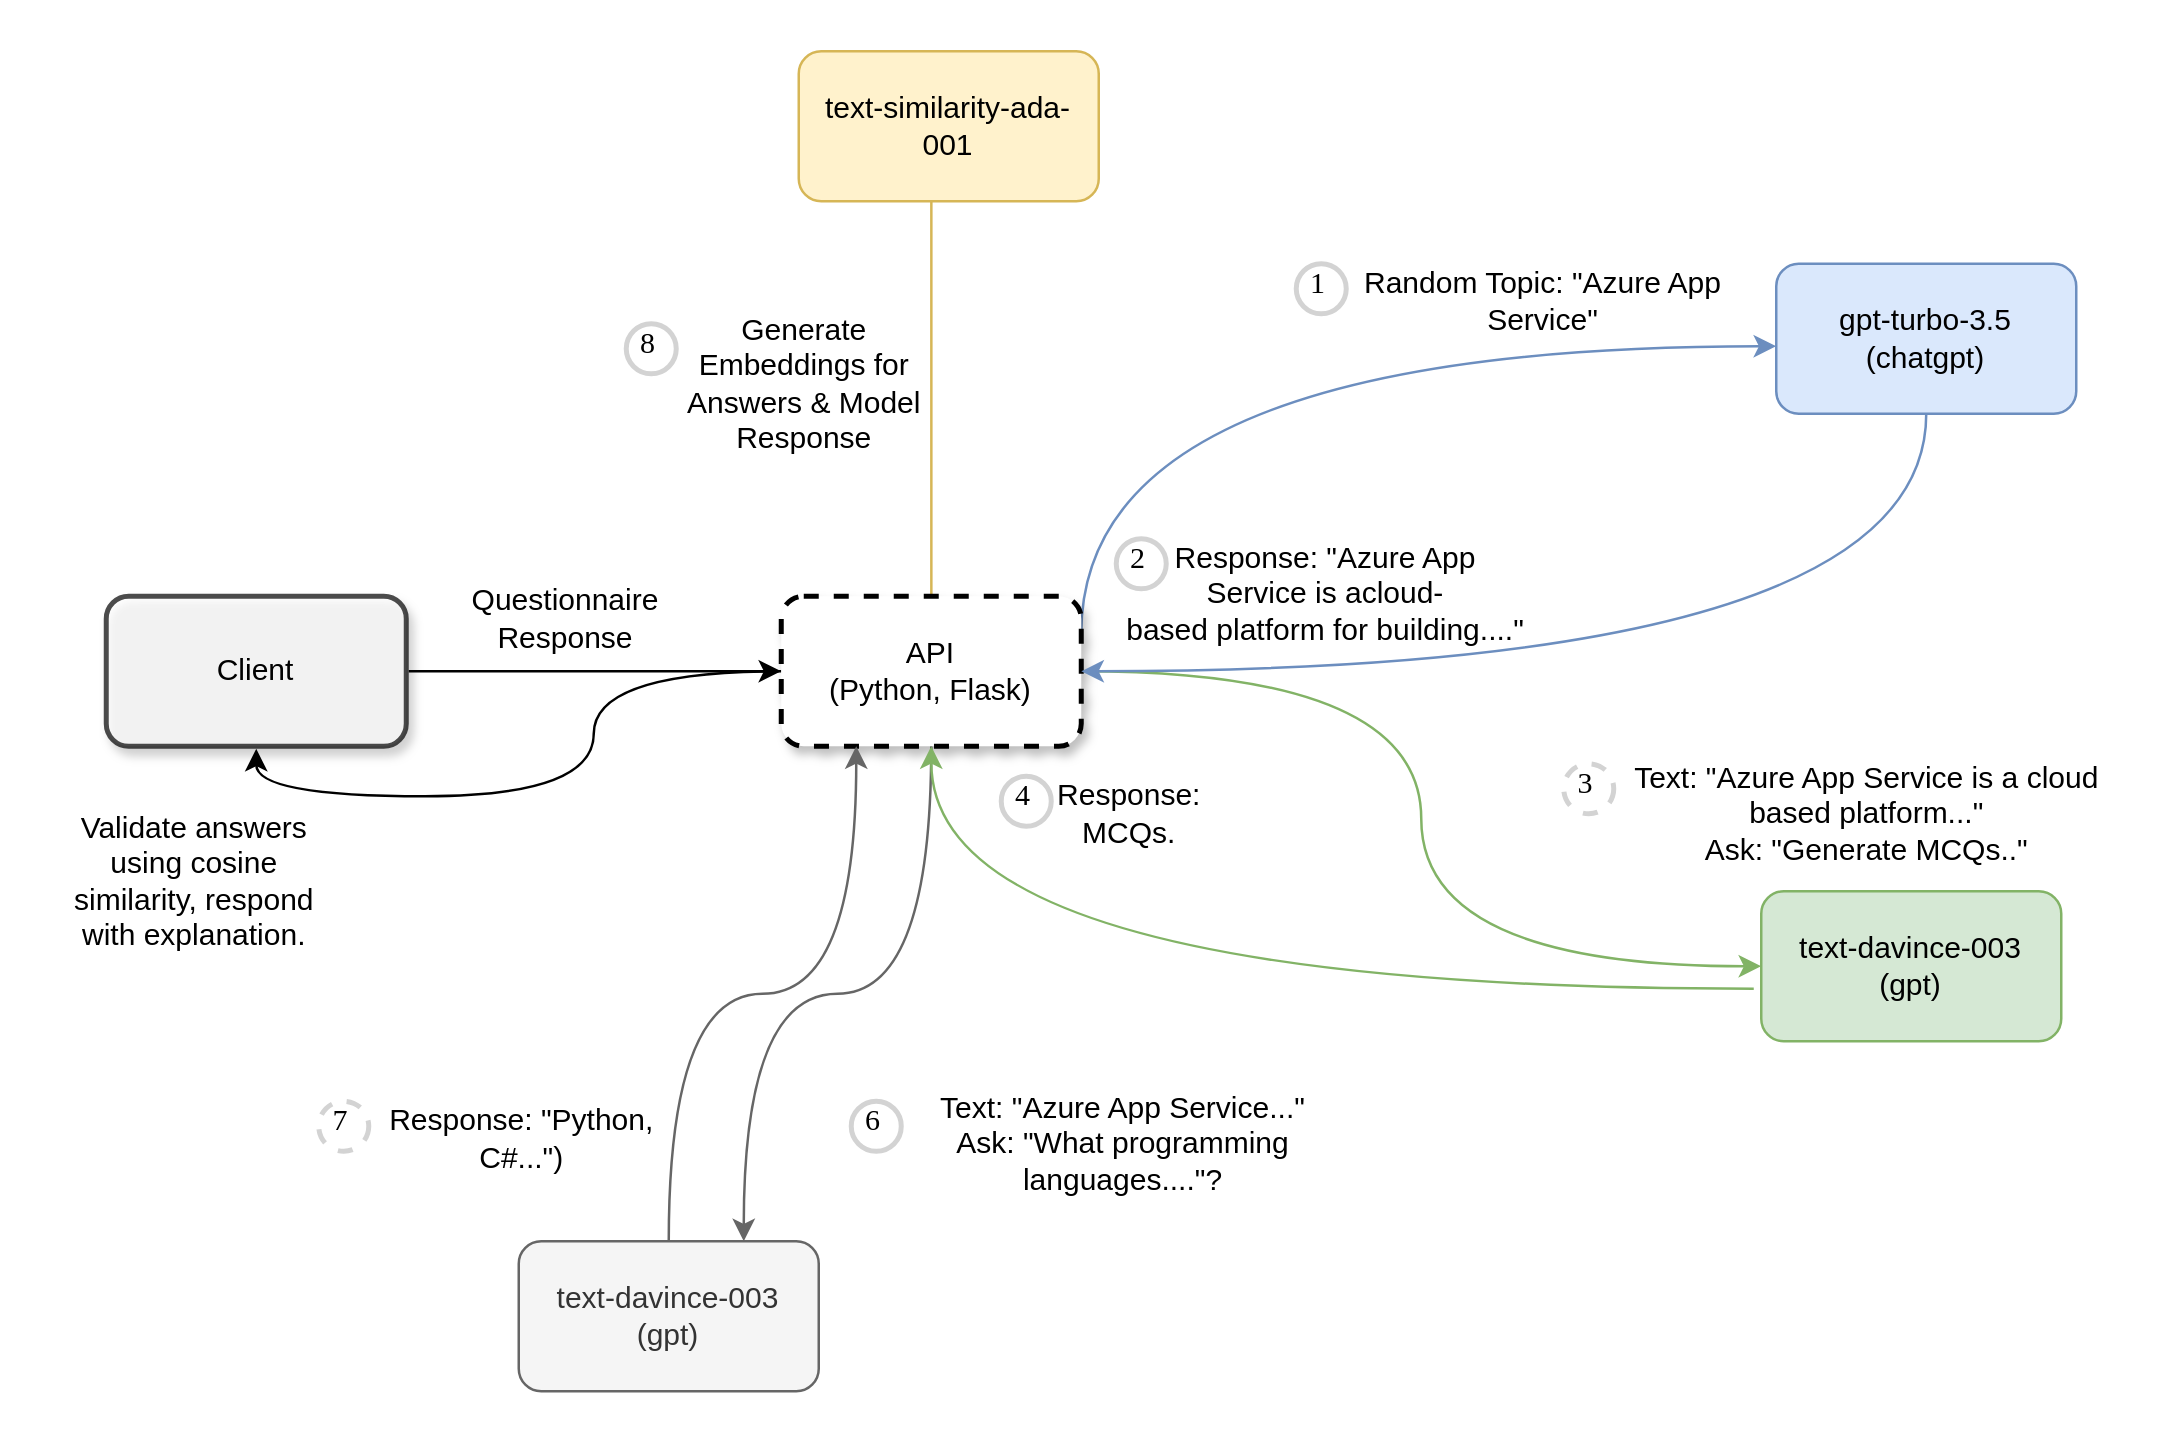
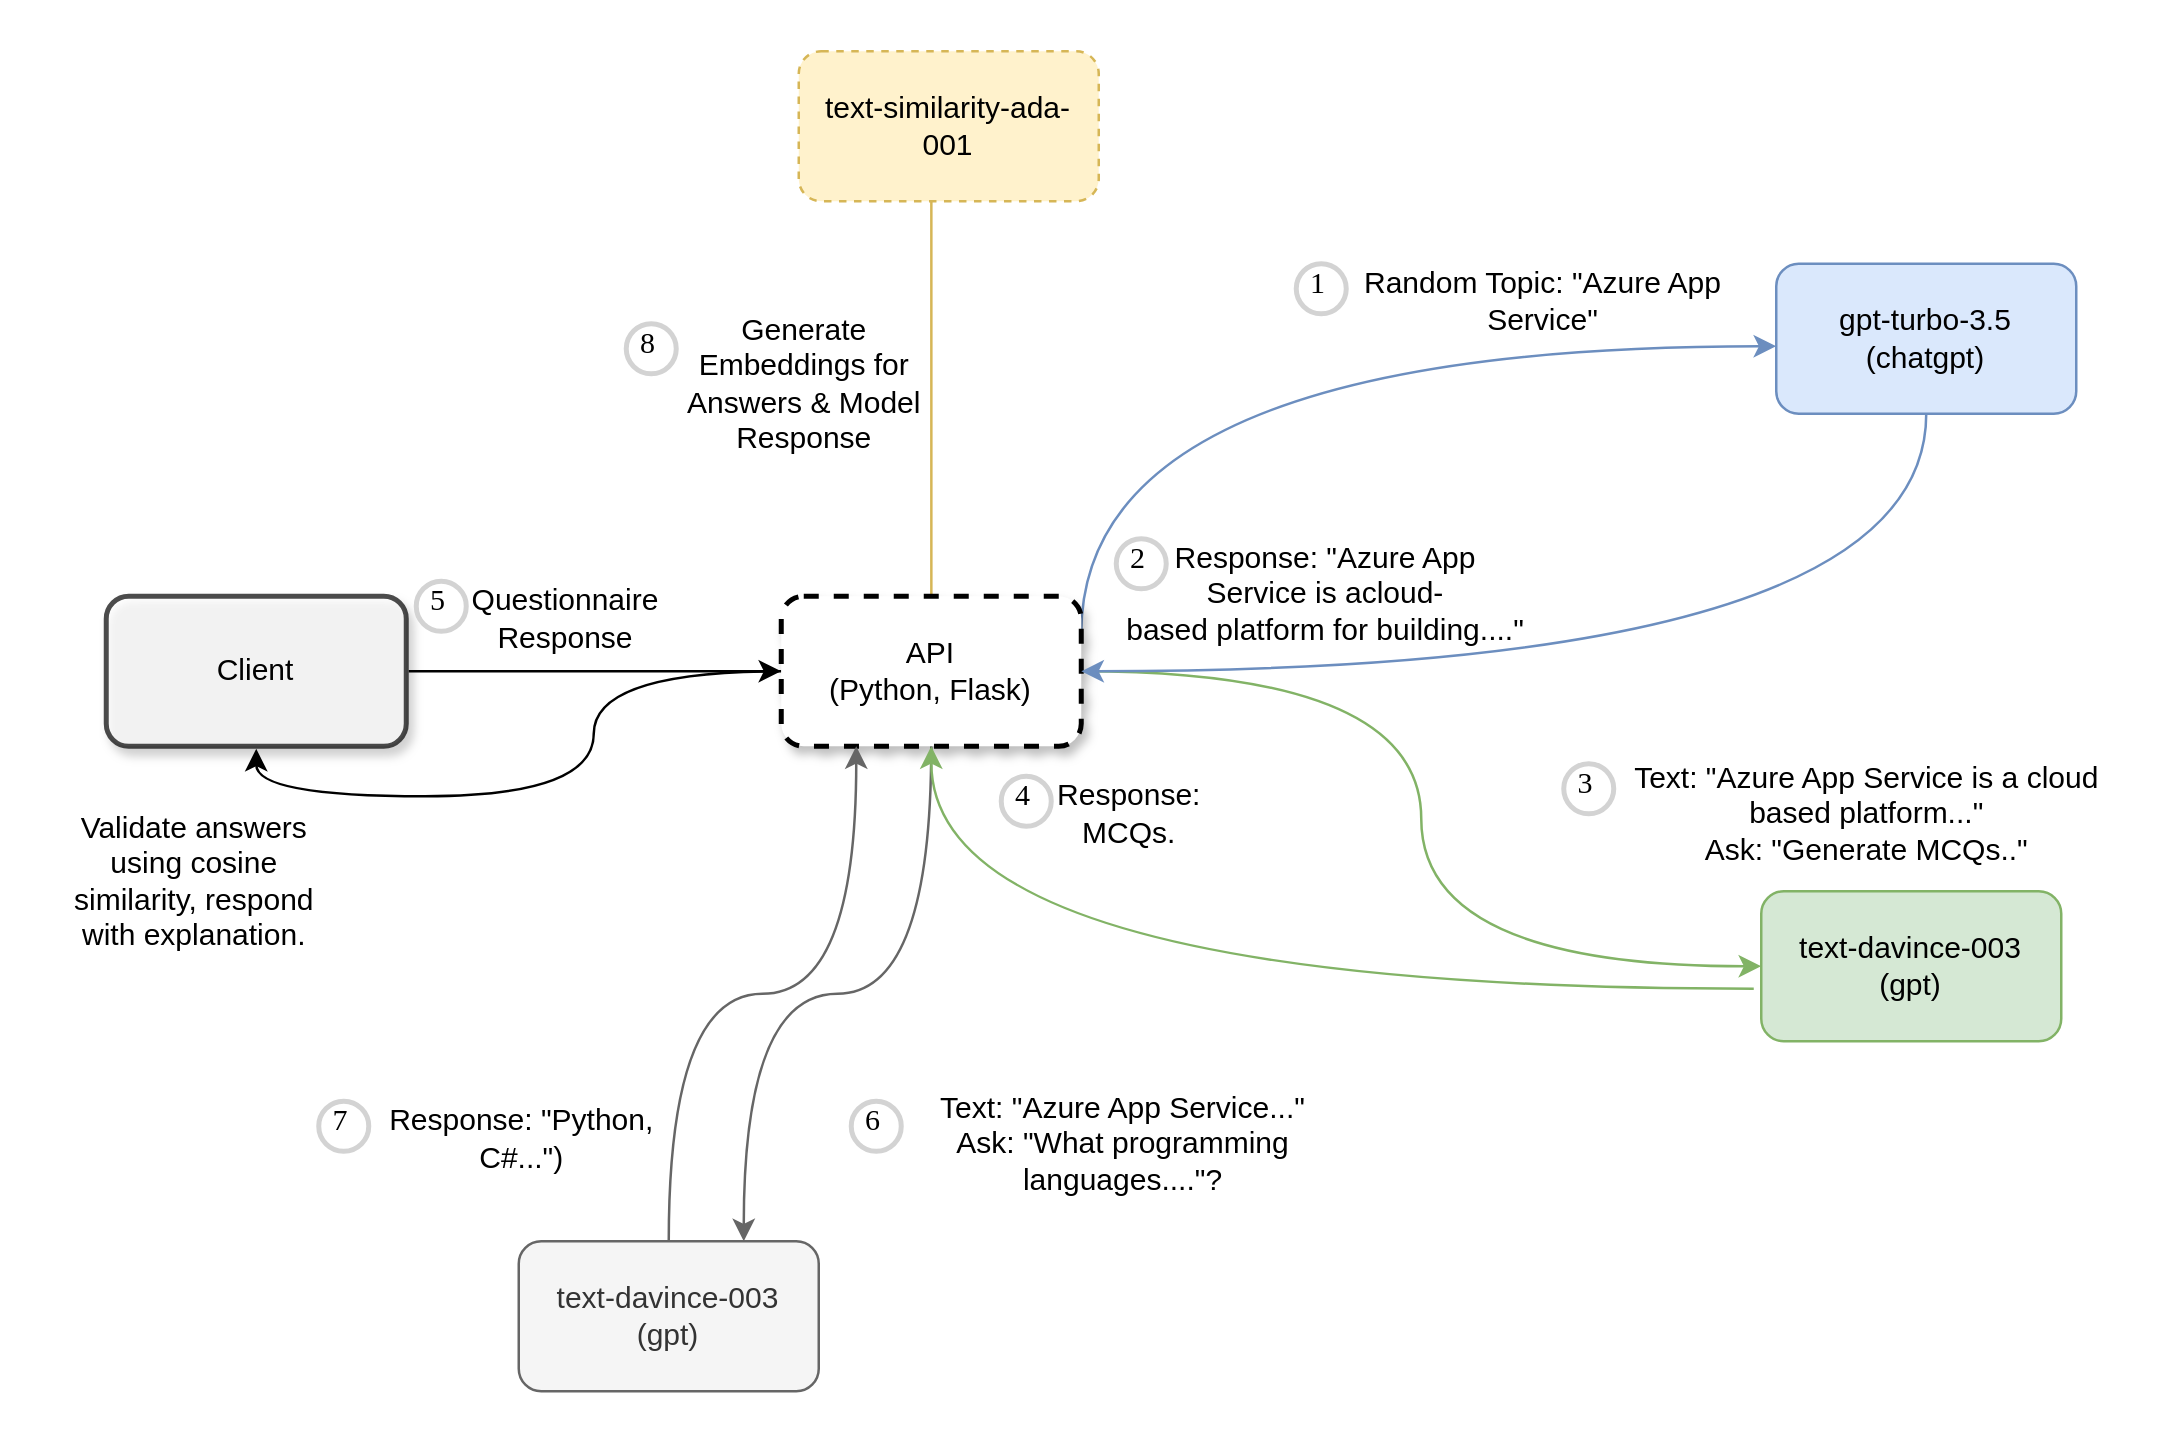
node "text-similarity-ada-001": style solid -> dashed
node "5": added
node "3": style dashed -> solid
node "7": style dashed -> solid
